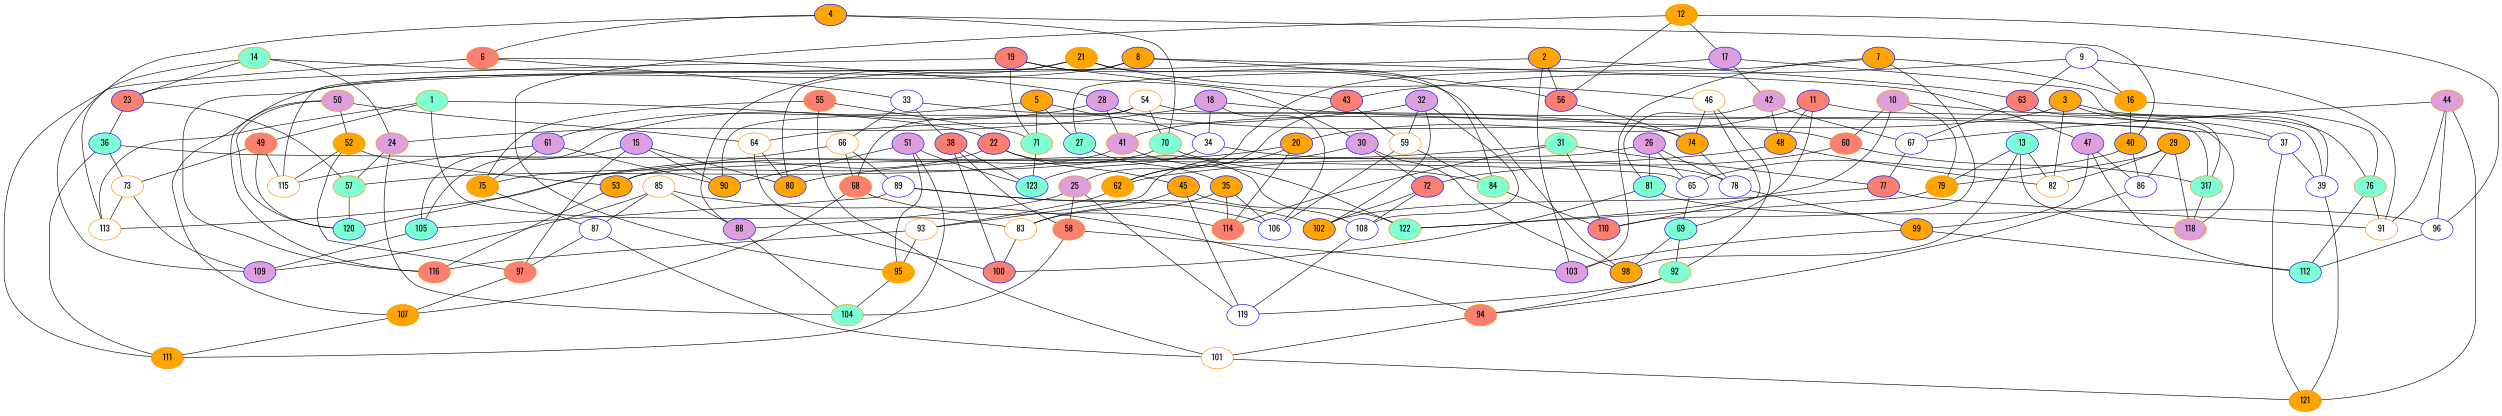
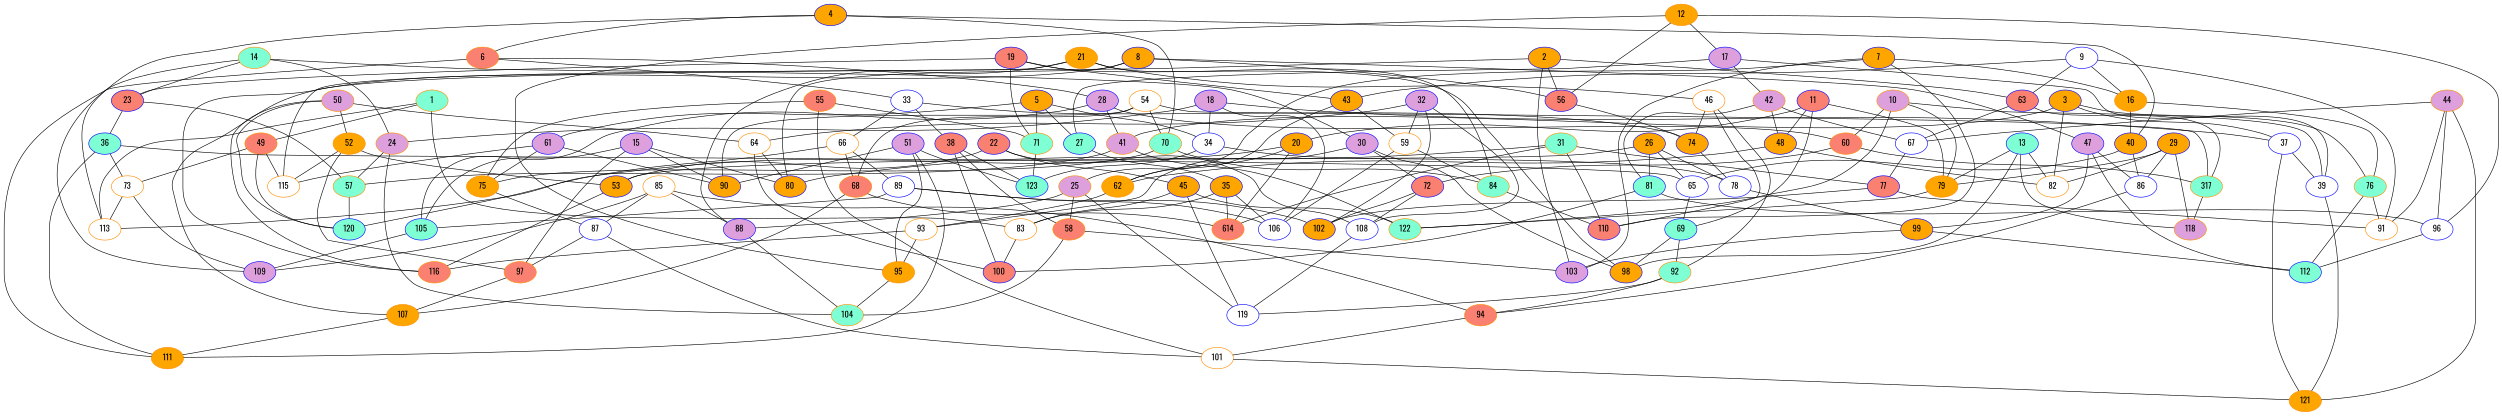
node "43": fillcolor salmon -> orange
edge "1" -- "22": removed
edge "11" -- "118": now "11" -- "79"
node "26": fillcolor plum -> orange
node "114": label "114" -> "614"
